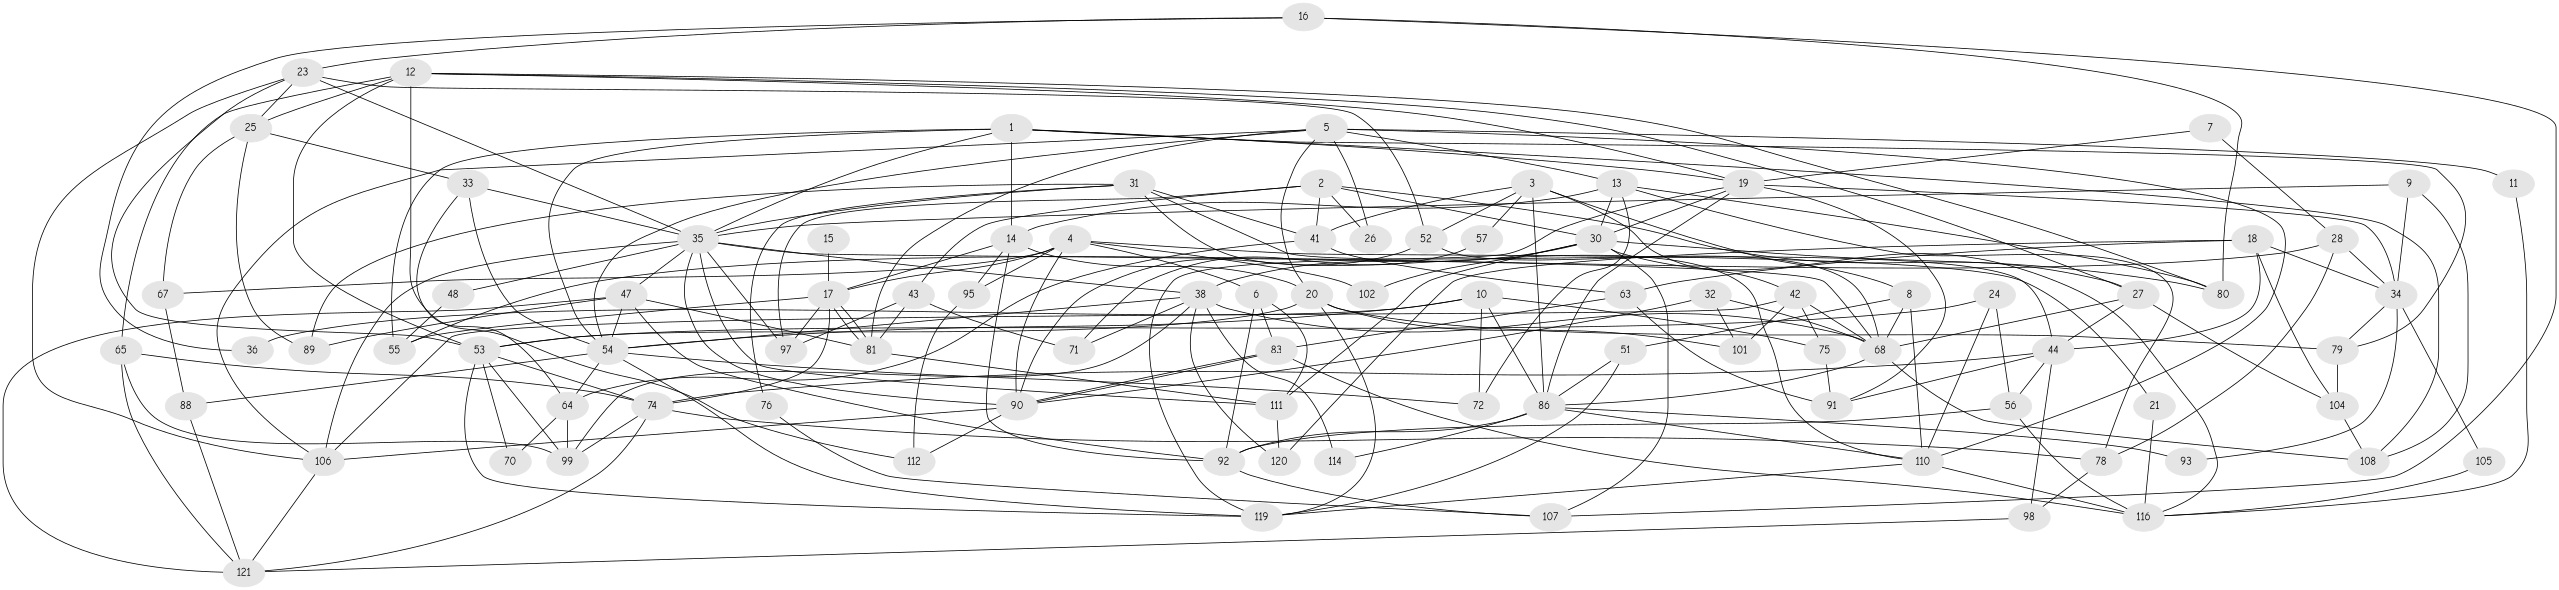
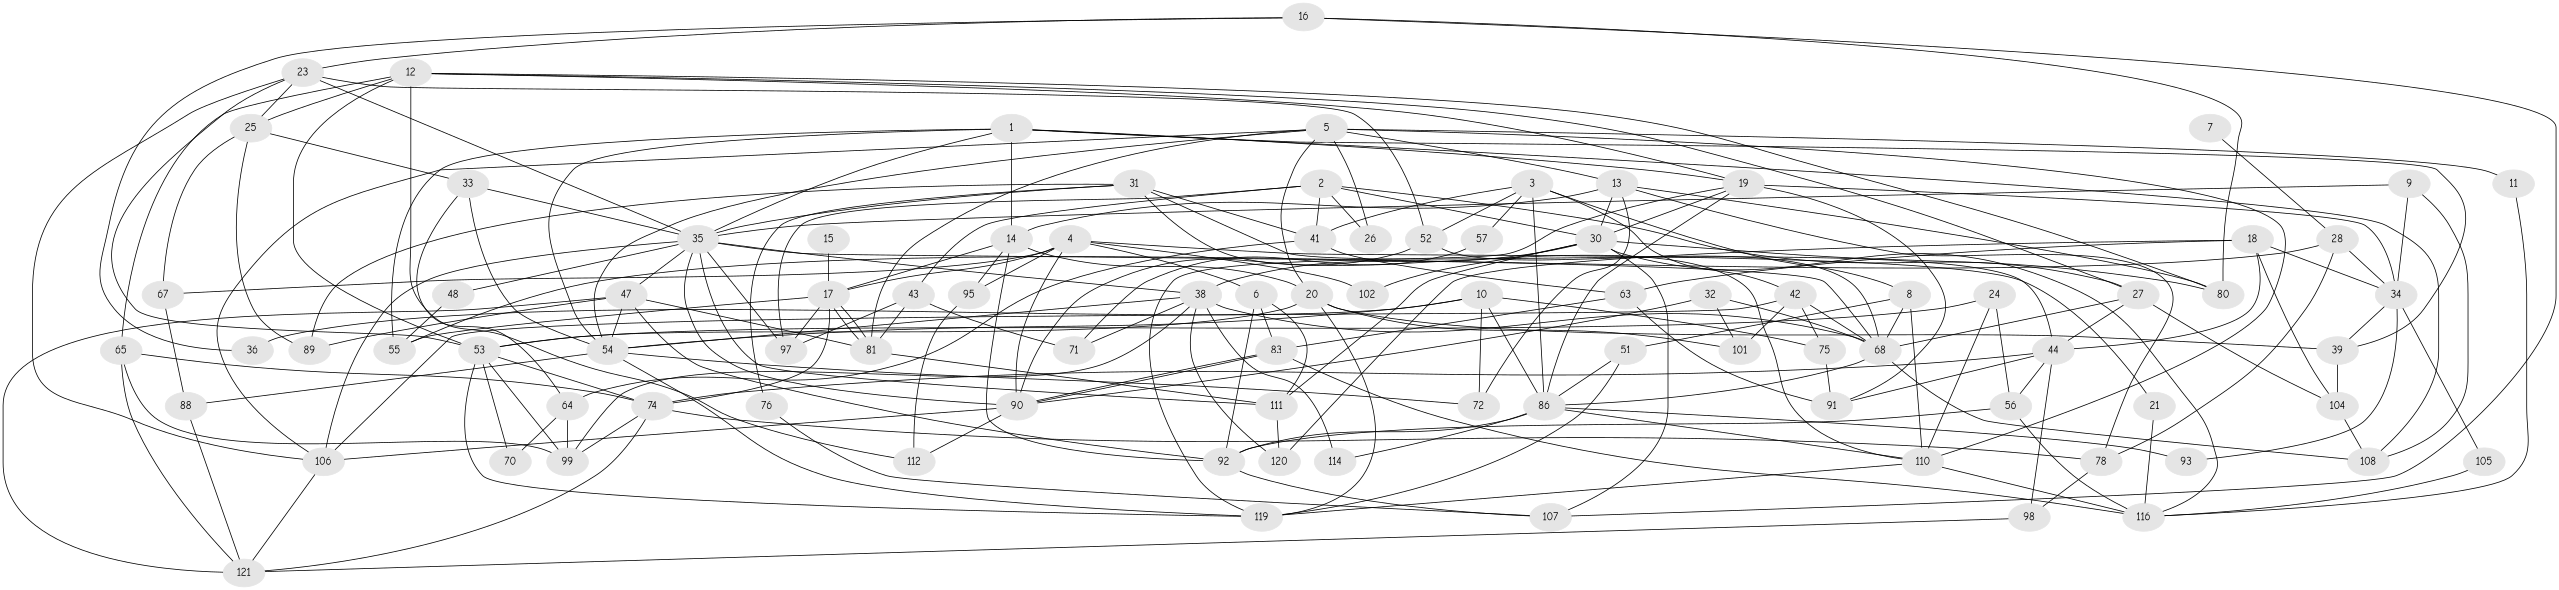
edge "7" -- "19": removed
node "79": label "79" -> "39"
edge "54" -- "64": removed
